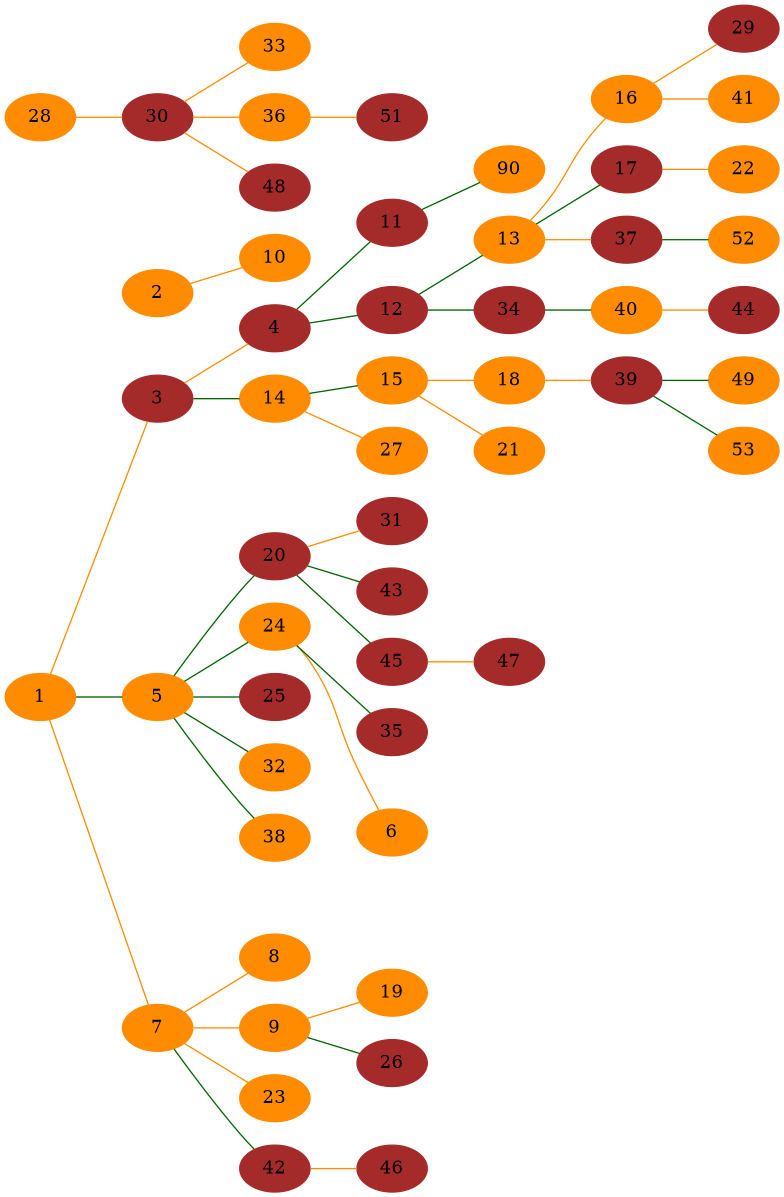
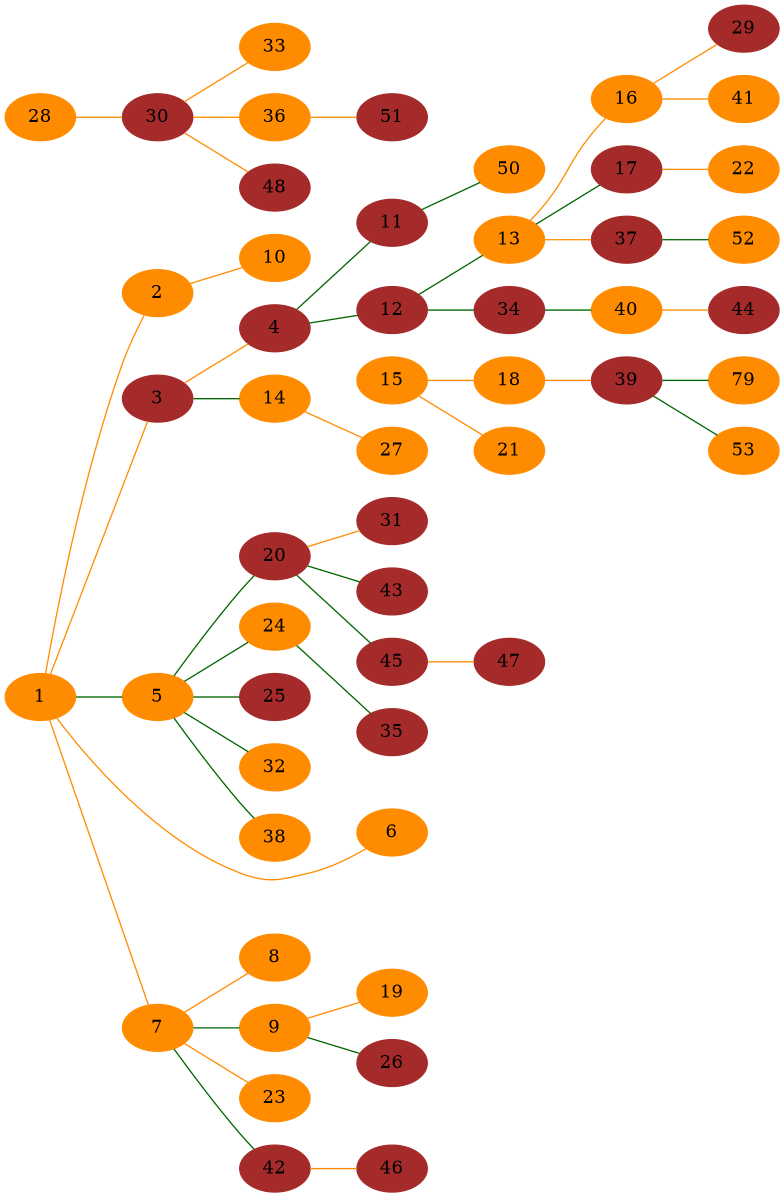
node "90": label "90" -> "50"
node "49": label "49" -> "79"
edge "15" -- "14": removed
edge "2" -- "1": added
edge "24" -- "6": now "1" -- "6"
edge "7" -- "9": color darkorange -> darkgreen
